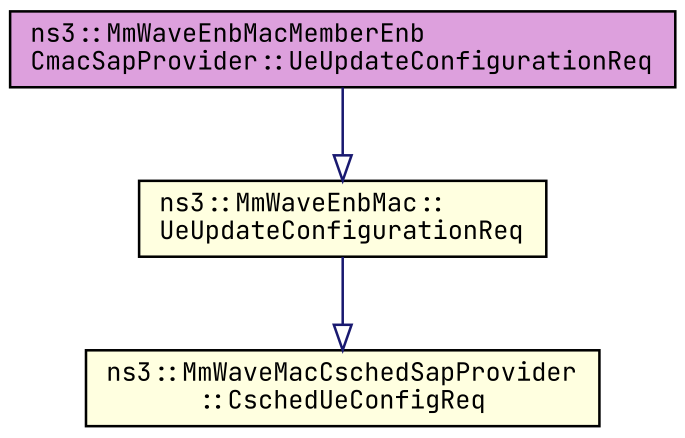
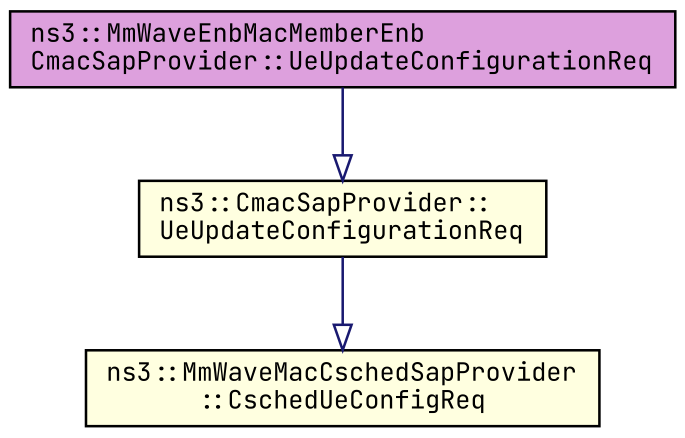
node "ns3::MmWaveEnbMac:: UeUpdateConfigurationReq": label "ns3::MmWaveEnbMac:: UeUpdateConfigurationReq" -> "ns3::CmacSapProvider:: UeUpdateConfigurationReq"
